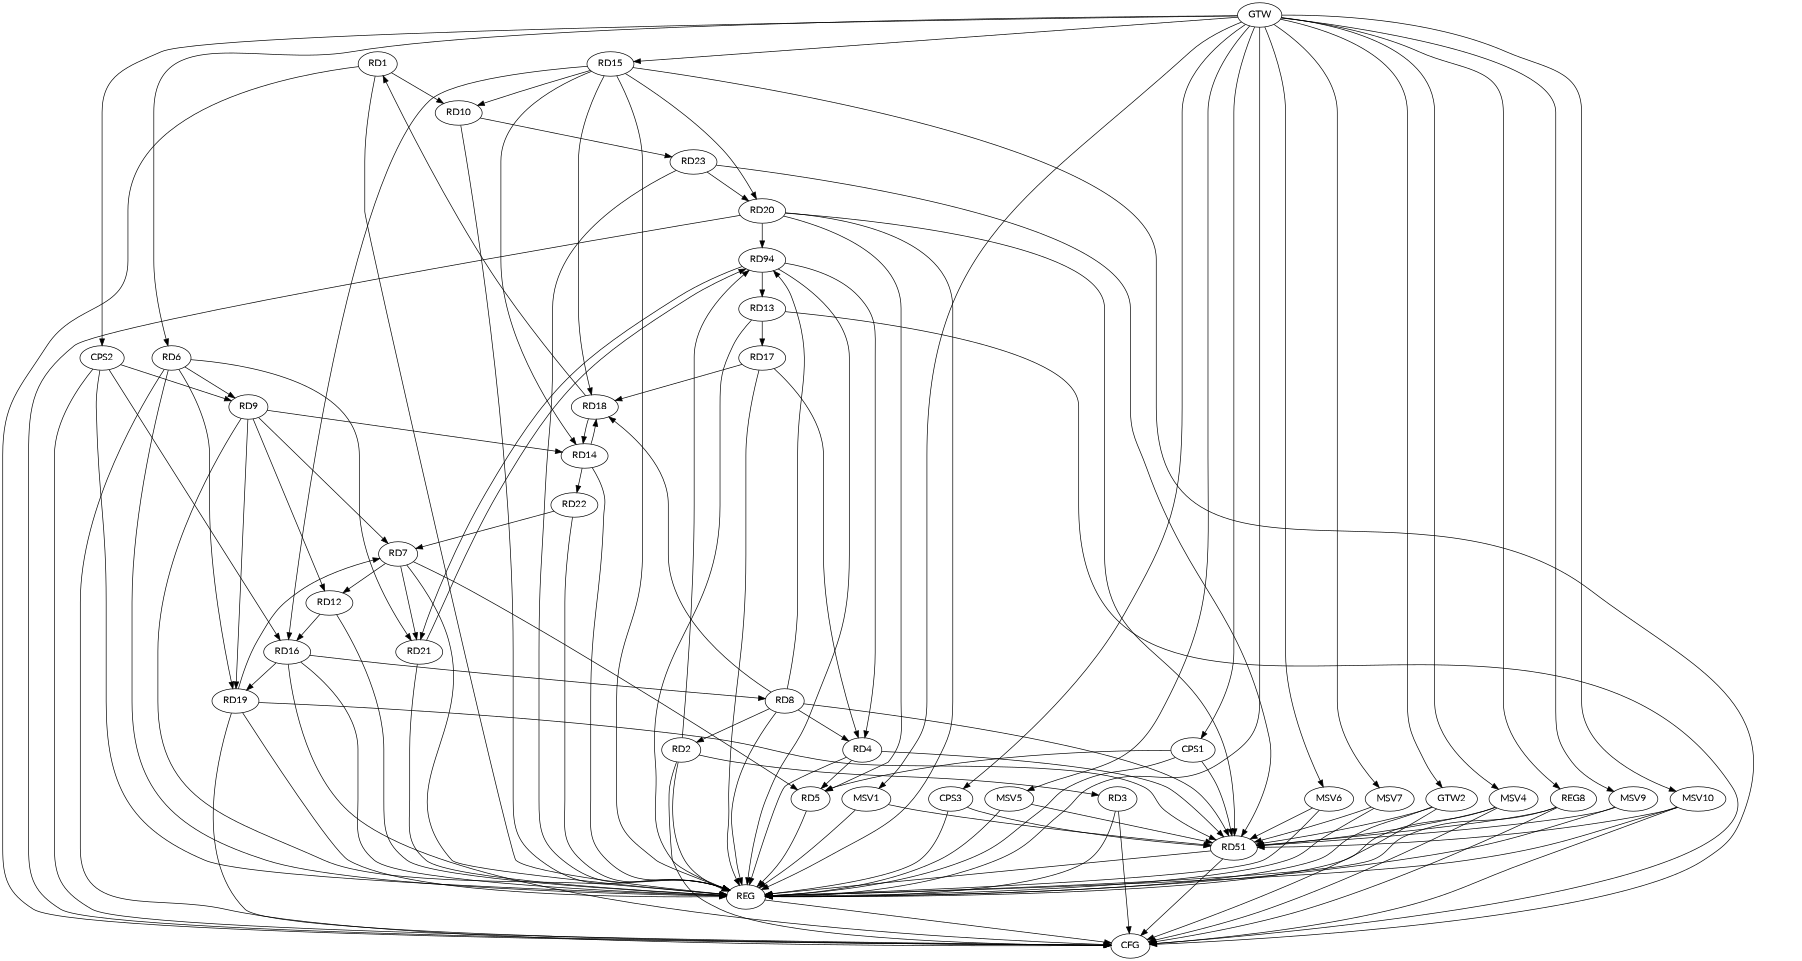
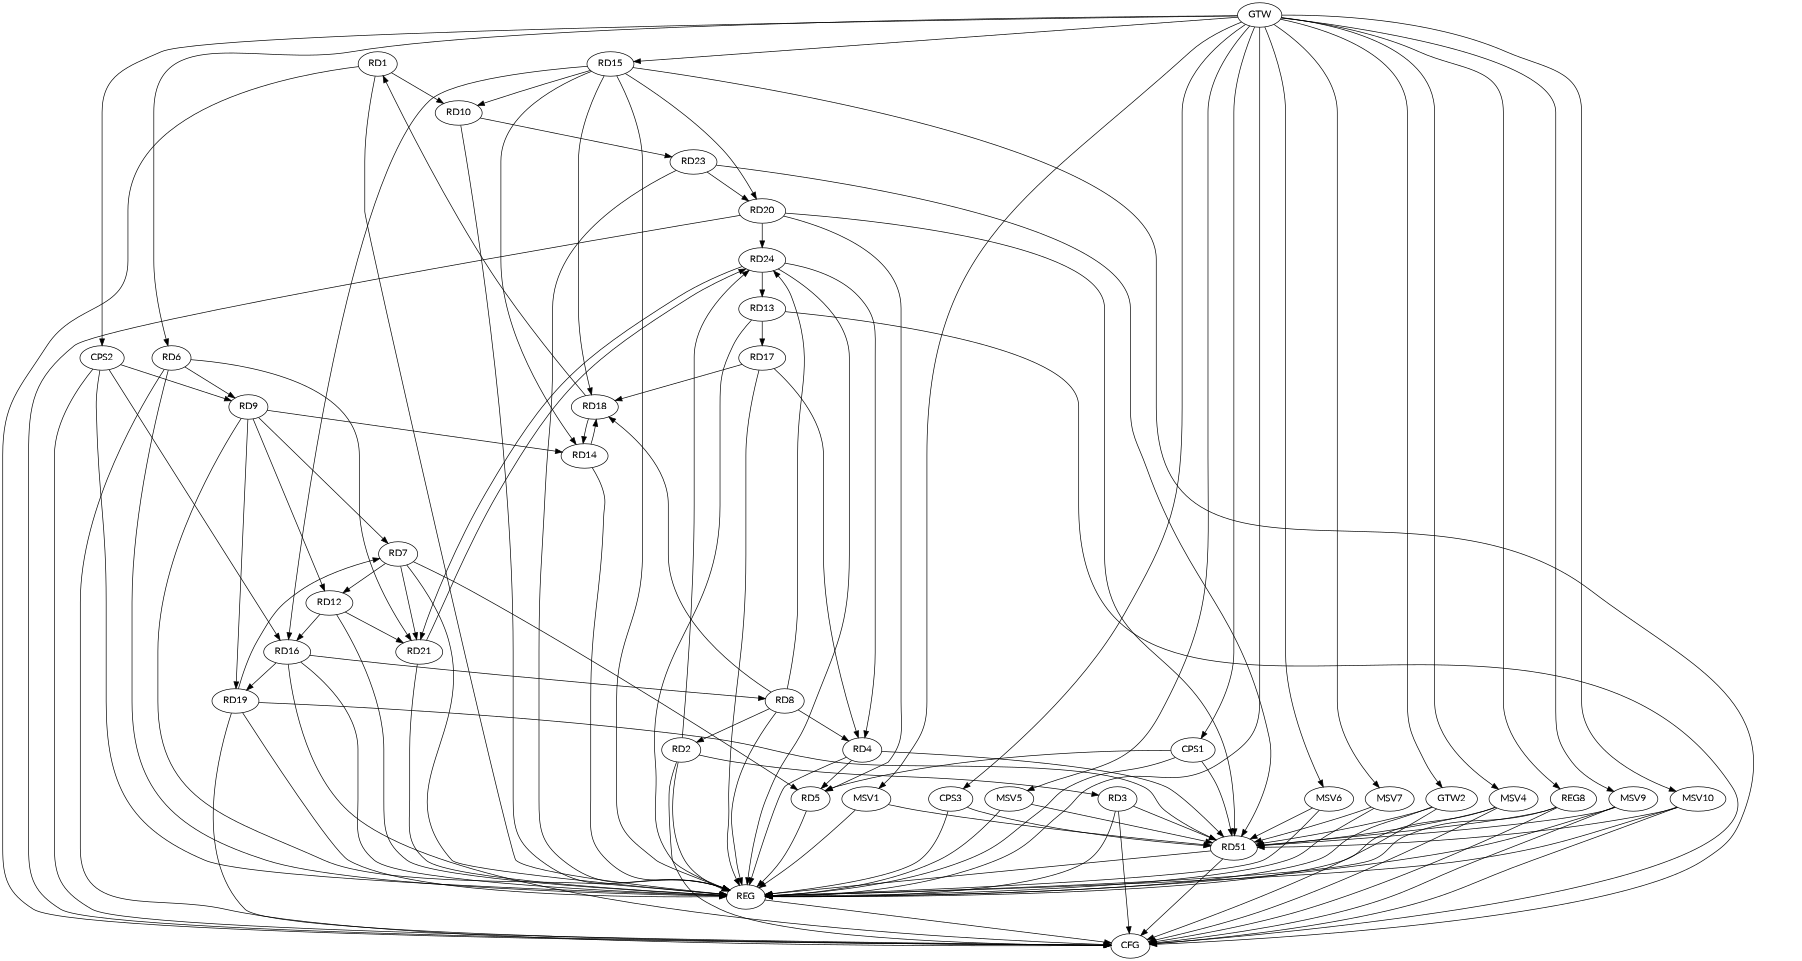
node "RD94": label "RD94" -> "RD24"
node "RD22": removed
edge "RD6" -> "RD19": removed
edge "RD20" -> "REG": removed
edge "RD12" -> "RD21": added
edge "RD8" -> "RD51": now "RD3" -> "RD51"
edge "MSV9" -> "CFG": added
